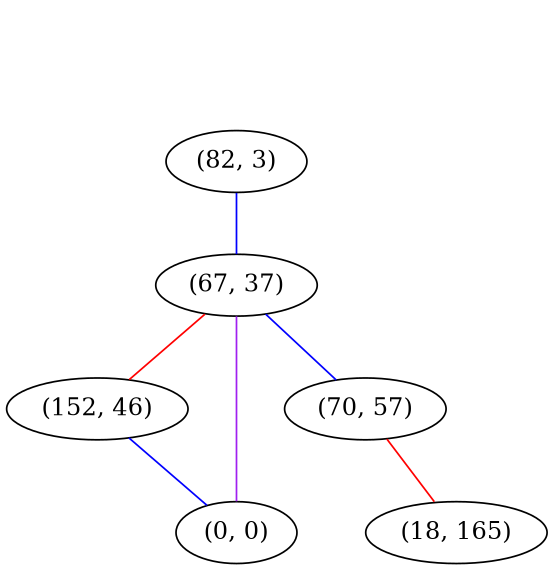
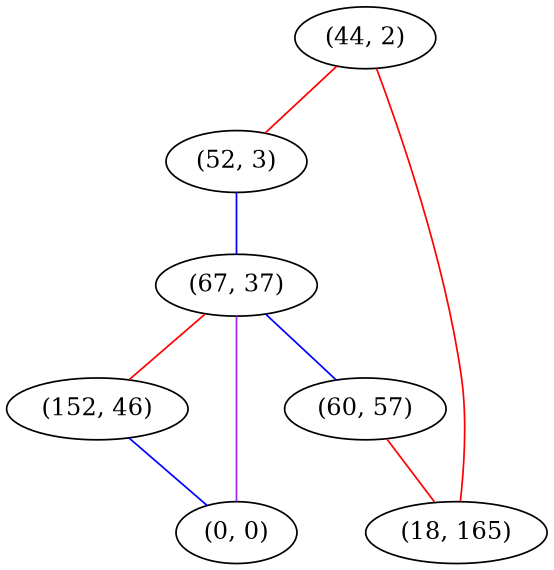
node "(44, 2)": added
node "(82, 3)": label "(82, 3)" -> "(52, 3)"
node "(70, 57)": label "(70, 57)" -> "(60, 57)"
